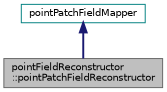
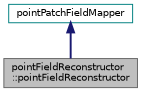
node "pointFieldReconstructor ::pointPatchFieldReconstructor": label "pointFieldReconstructor ::pointPatchFieldReconstructor" -> "pointFieldReconstructor ::pointFieldReconstructor"
